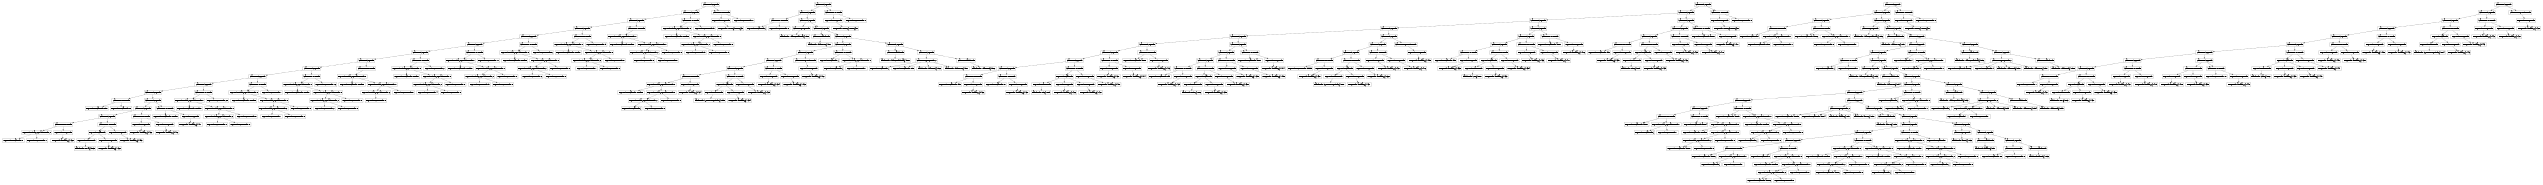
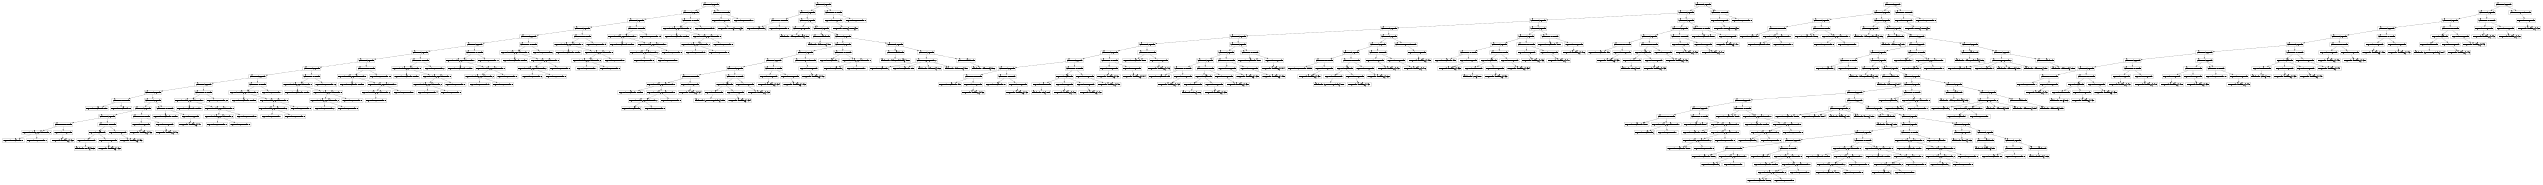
node "ExpressionConstNode: 19": added
node "ExpressionConstNode: 18": added
